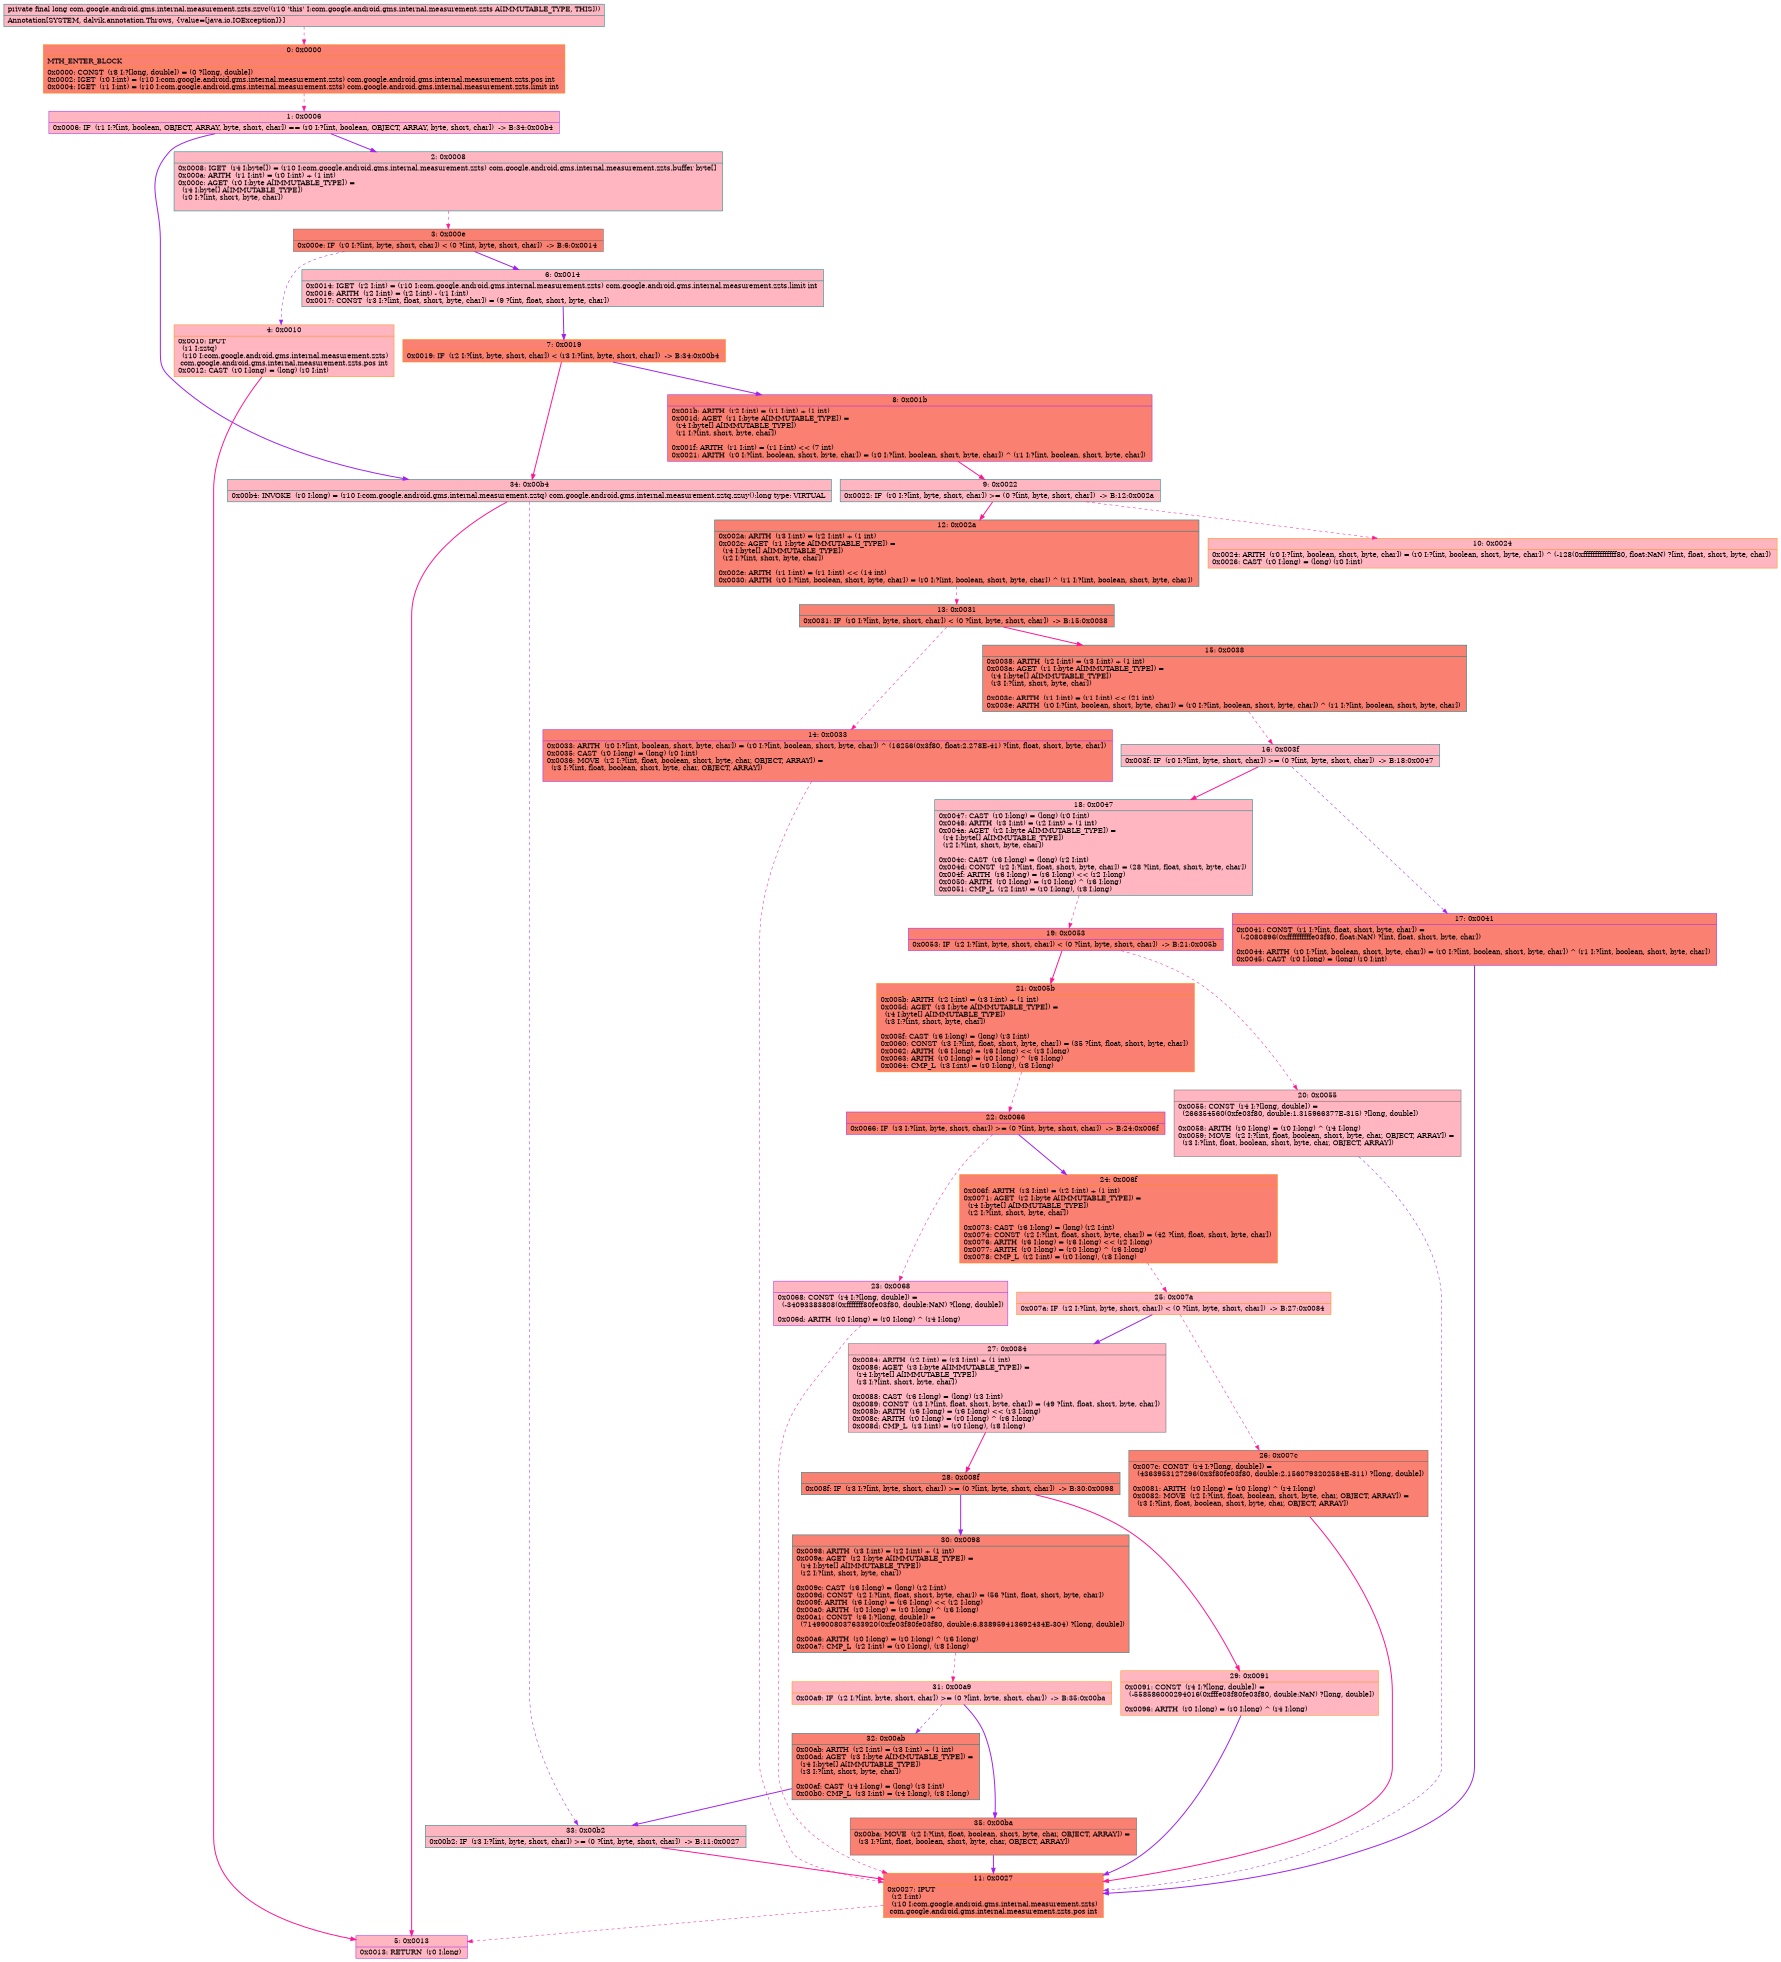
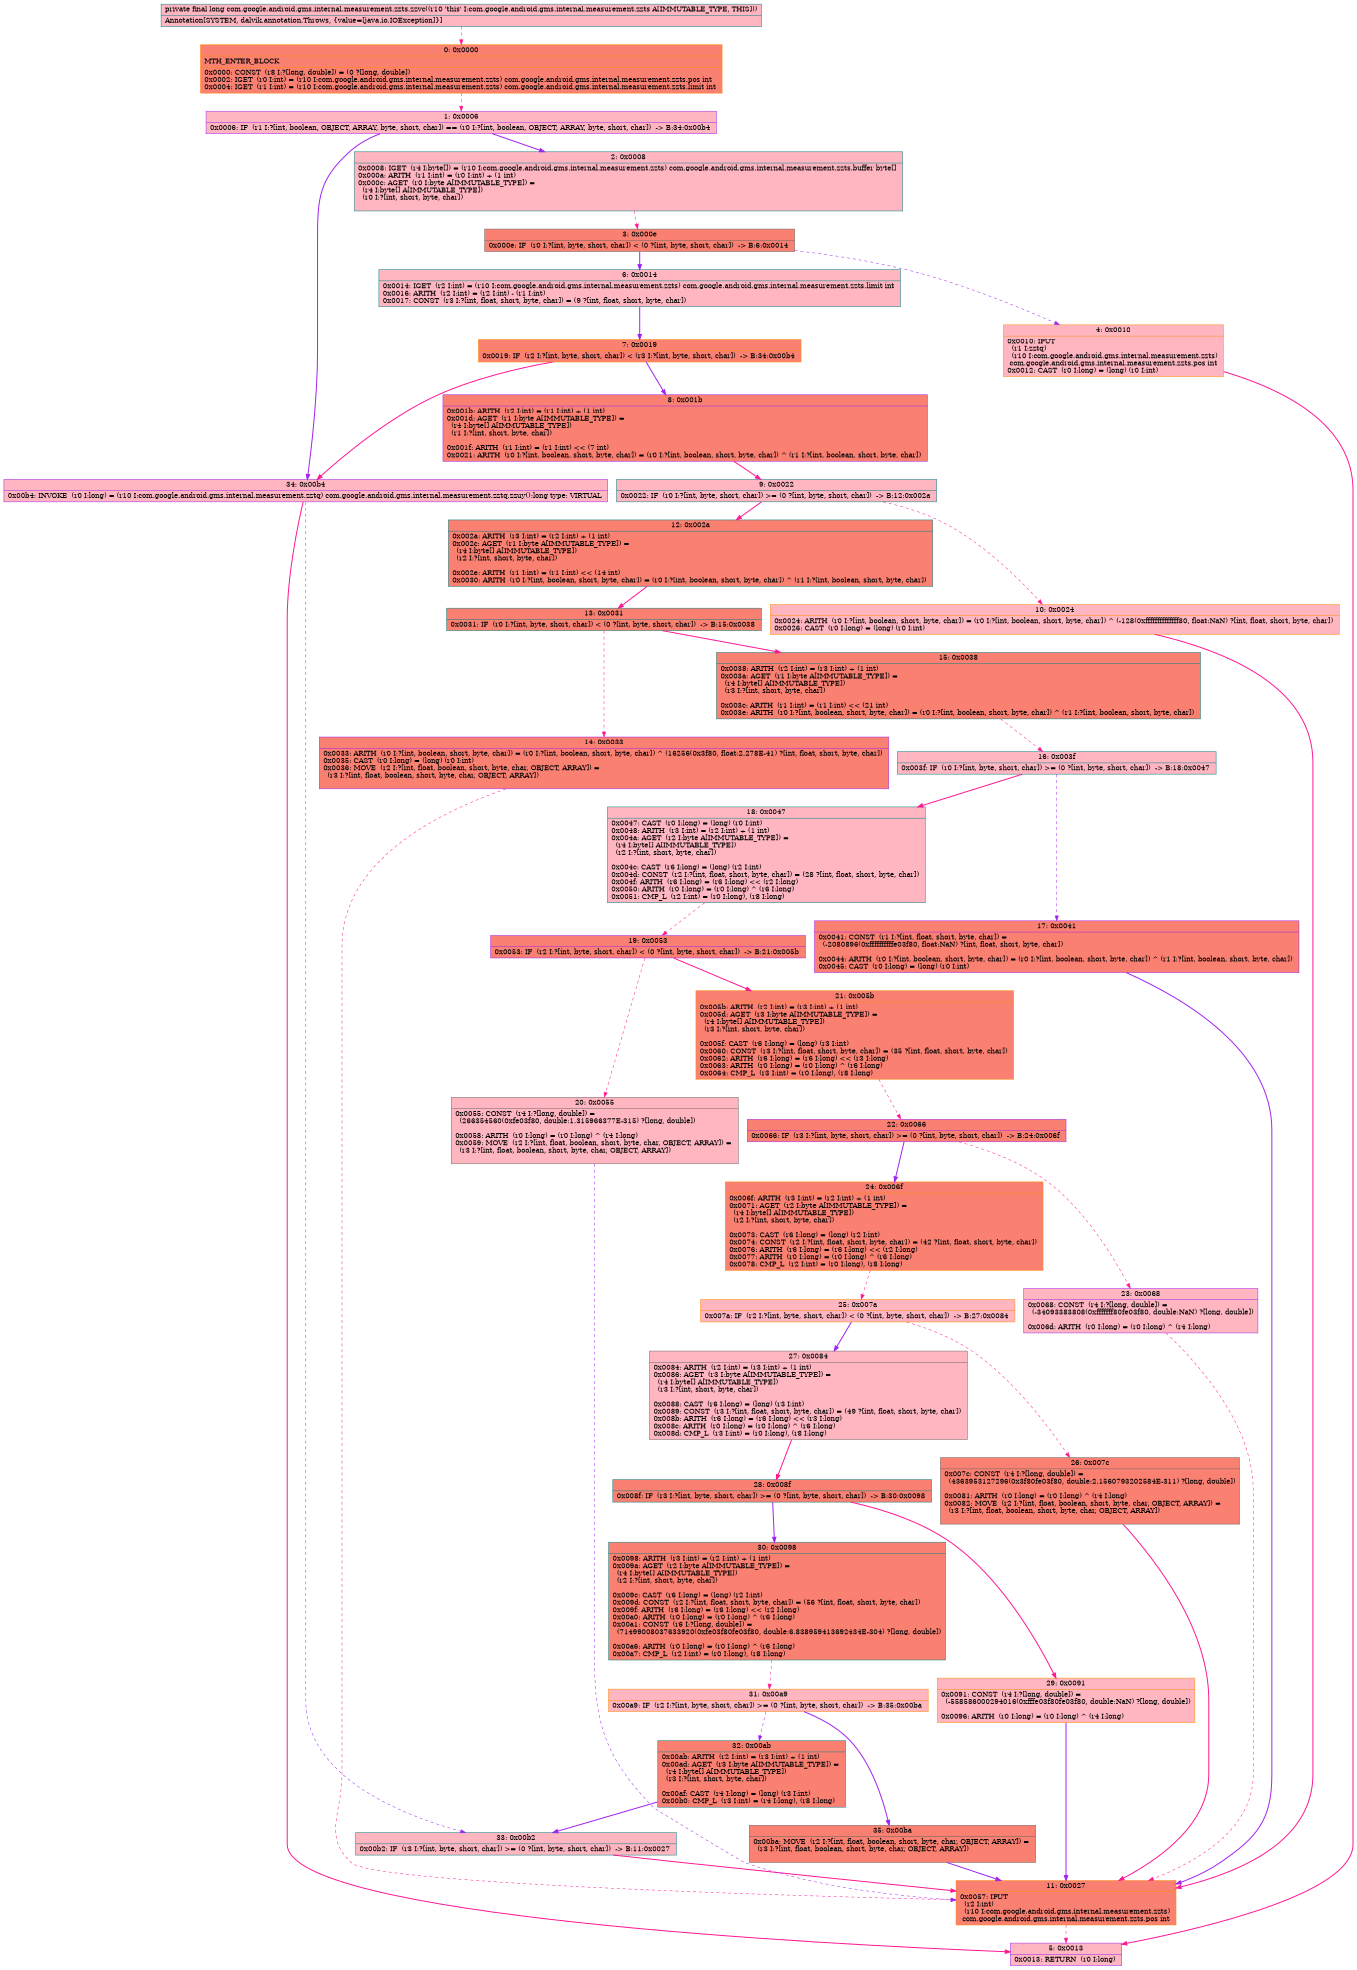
node "34: 0x00b4": color teal -> purple
edge "12: 0x002a" -> "13: 0x0031": style dashed -> bold
edge "10: 0x0024" -> "11: 0x0027": added
node "11: 0x0027": text "0x0027: IPUT" -> "0x0057: IPUT"
